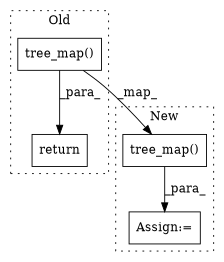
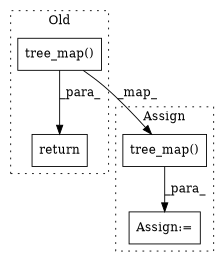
cluster "New": label "New" -> "Assign"
